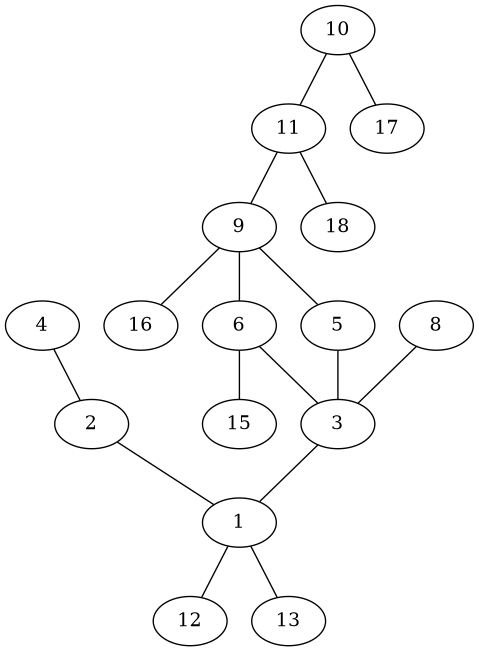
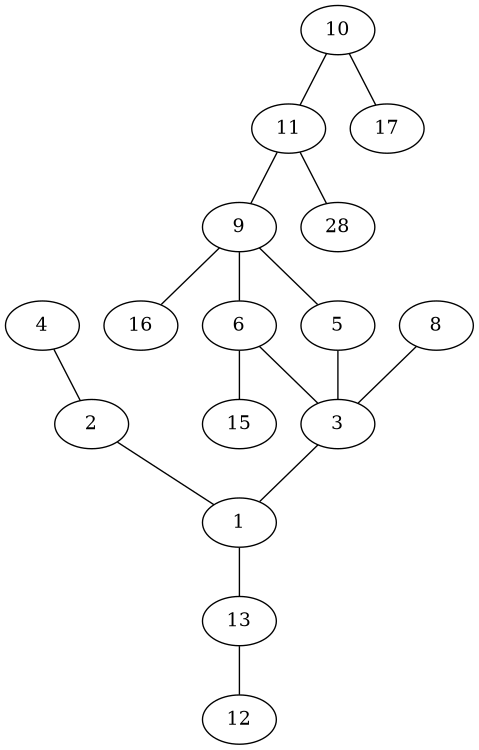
node "18": label "18" -> "28"
edge "1" -- "12": now "13" -- "12"
